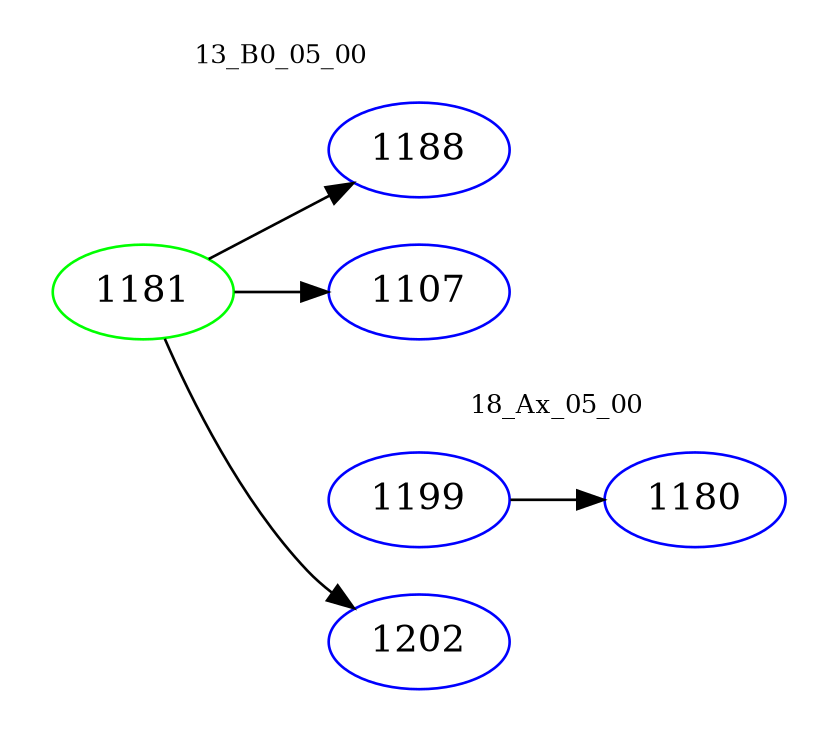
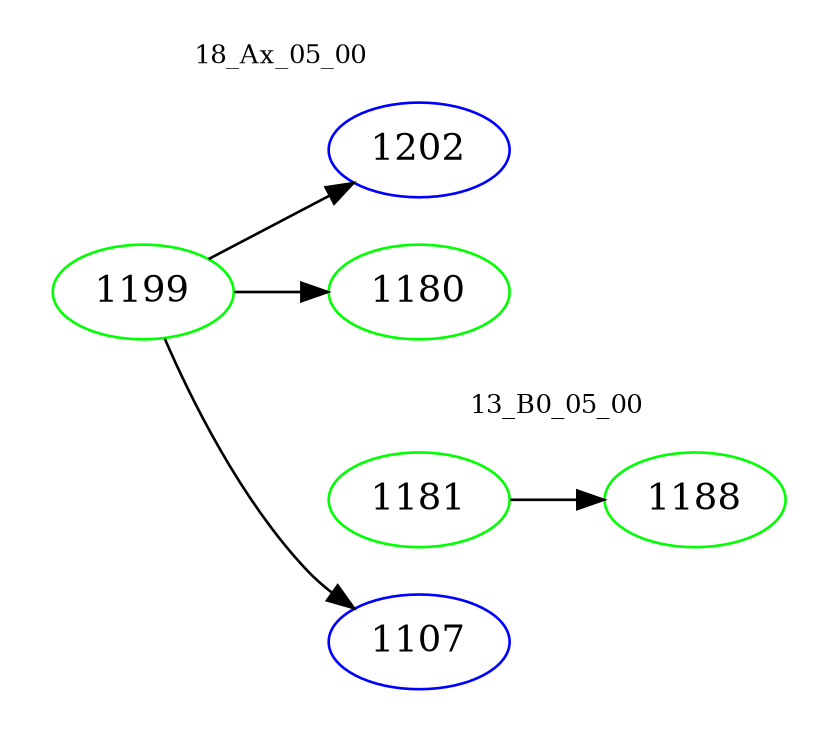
node "1188": color blue -> green
edge "1181" -> "1107": now "1199" -> "1107"
edge "1181" -> "1202": now "1199" -> "1202"
node "1199": color blue -> green
node "1180": color blue -> green
